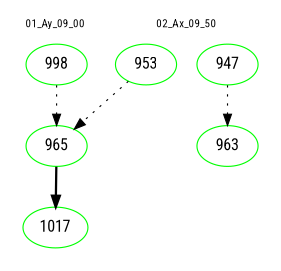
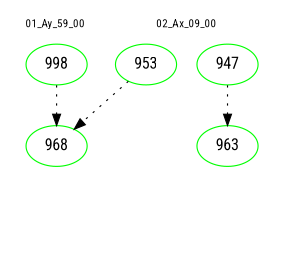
cluster "01_Ay_09_00": label "01_Ay_09_00" -> "01_Ay_59_00"
cluster "02_Ax_09_50": label "02_Ax_09_50" -> "02_Ax_09_00"
node "965": label "965" -> "968"
node "1017": removed
